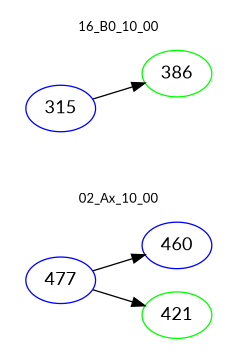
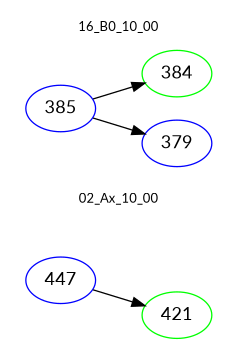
node "386": label "386" -> "384"
node "315": label "315" -> "385"
node "379": added
node "460": removed
node "477": label "477" -> "447"
